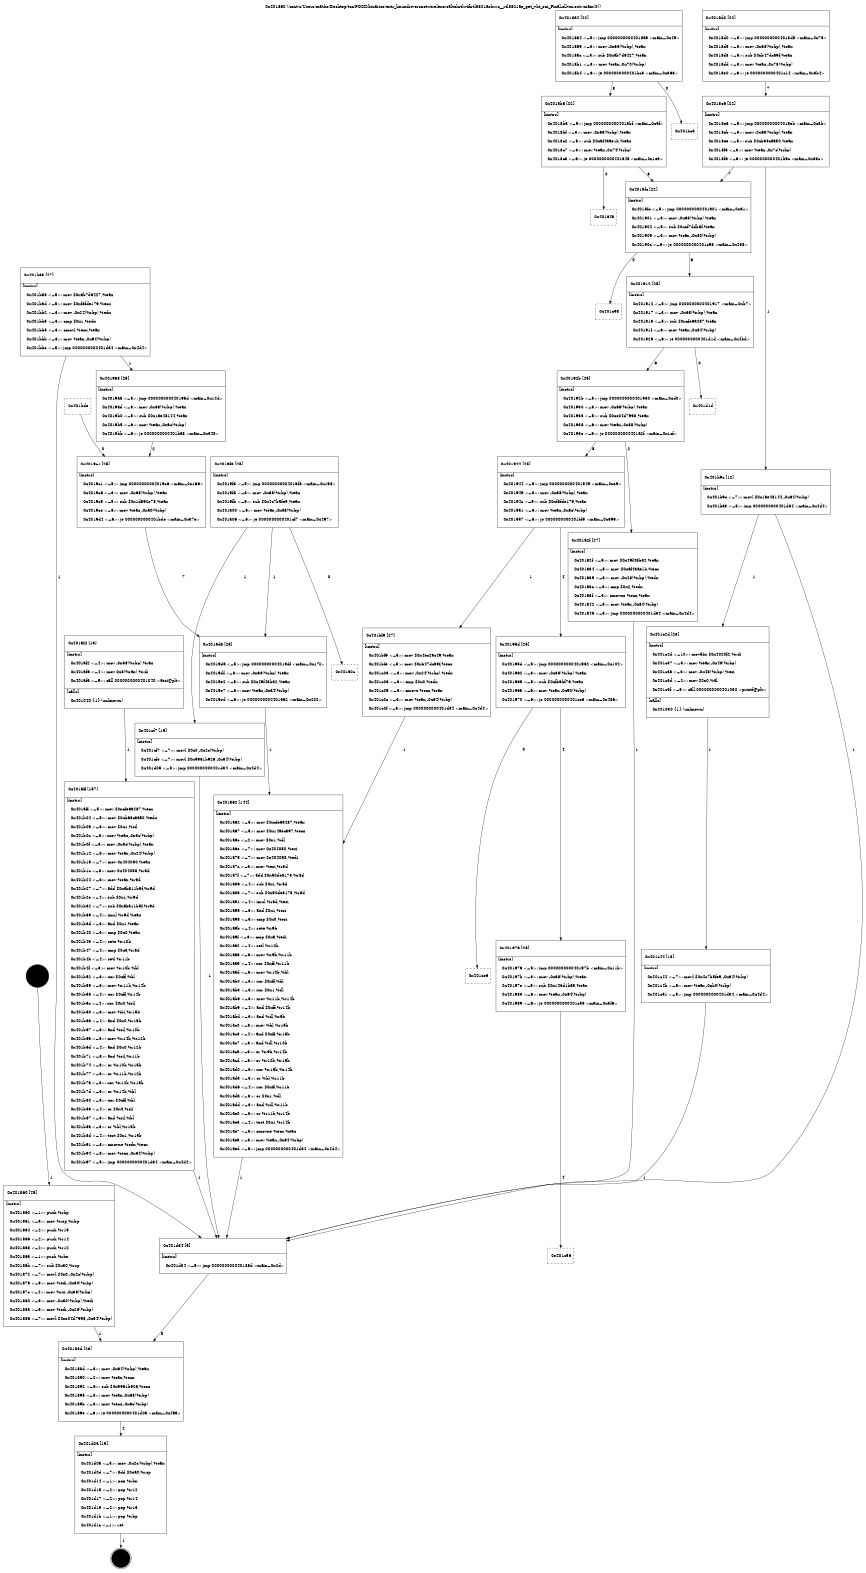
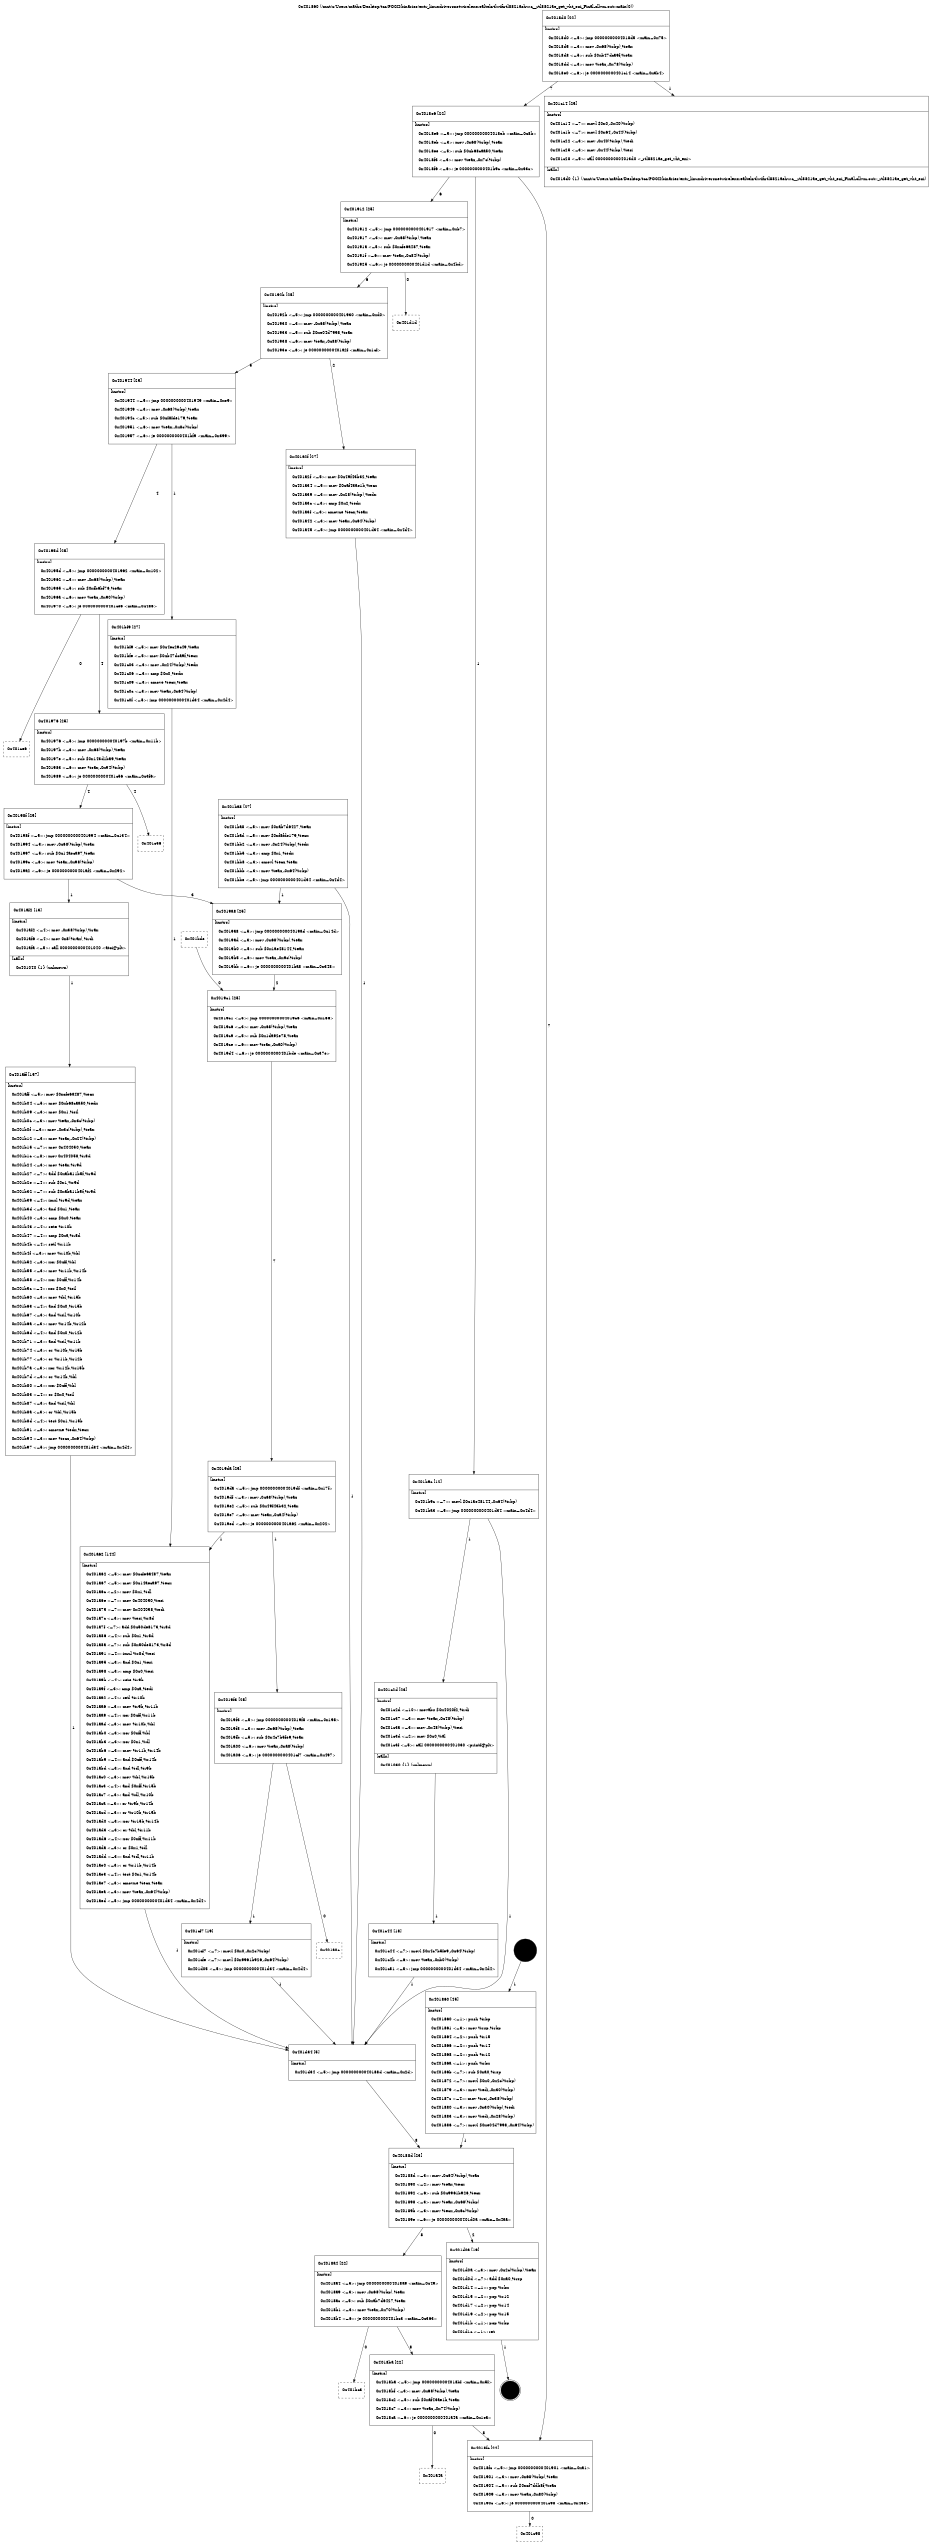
node "0x401c14 [25]": added
edge "0x4018fc [22]" -> "0x401912 [25]": now "0x4018e6 [22]" -> "0x401912 [25]"
edge "0x4019f3 [25]" -> "0x4019da [25]": reversed
node "0x40198f [25]": added
edge "0x40188d [23]" -> "0x4018a4 [22]": added, label "8"
